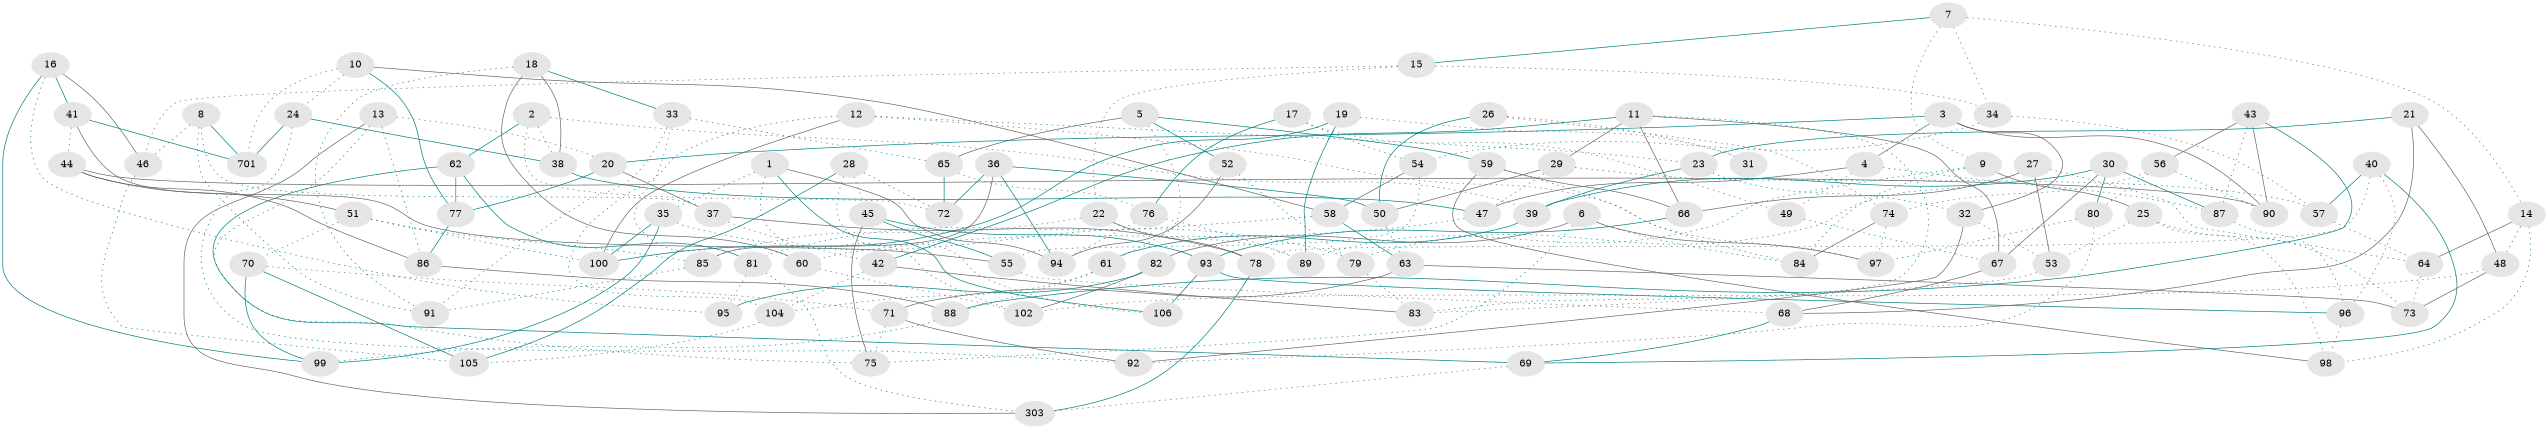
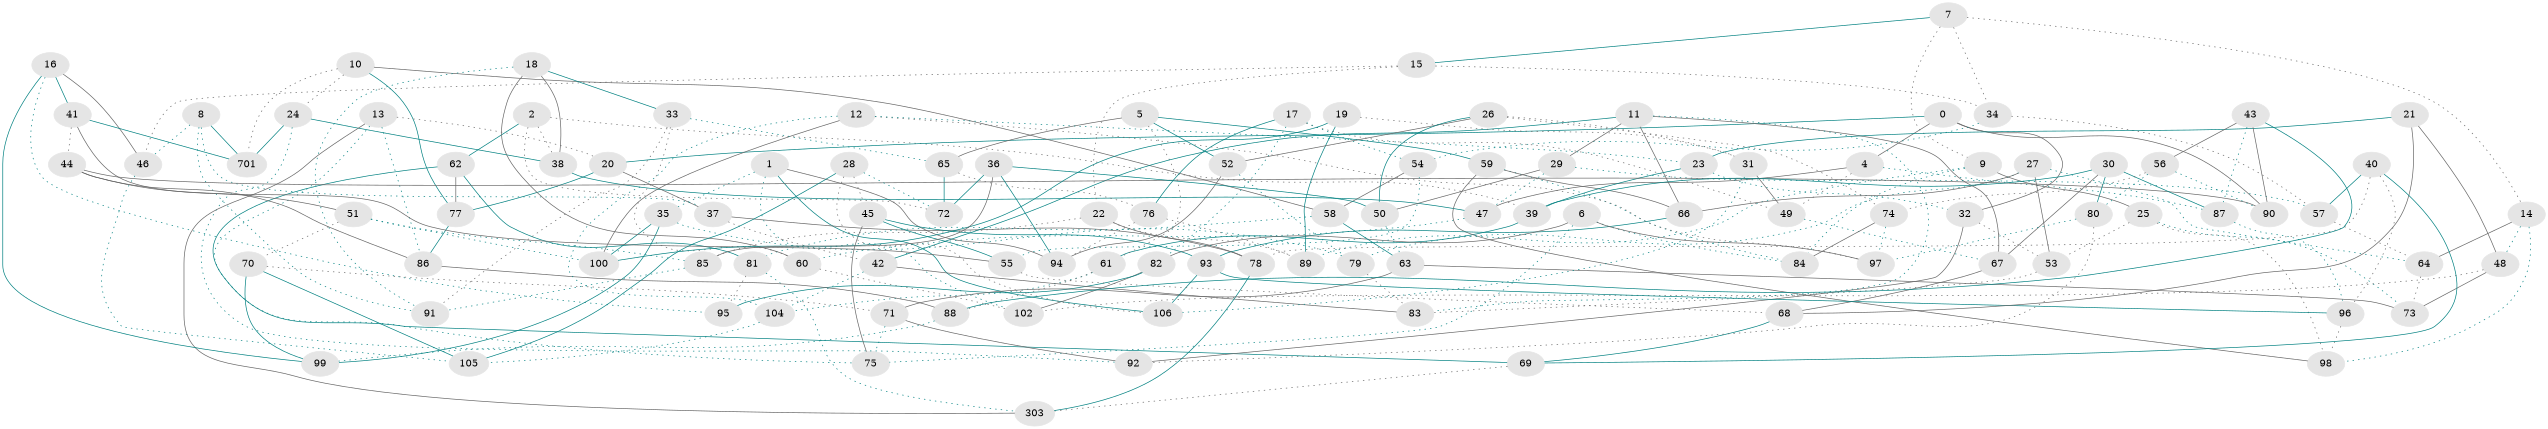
node "3": label "3" -> "0"
edge "26" -- "52": added
edge "31" -- "49": added
edge "17" -- "82": added
edge "31" -- "106": added
